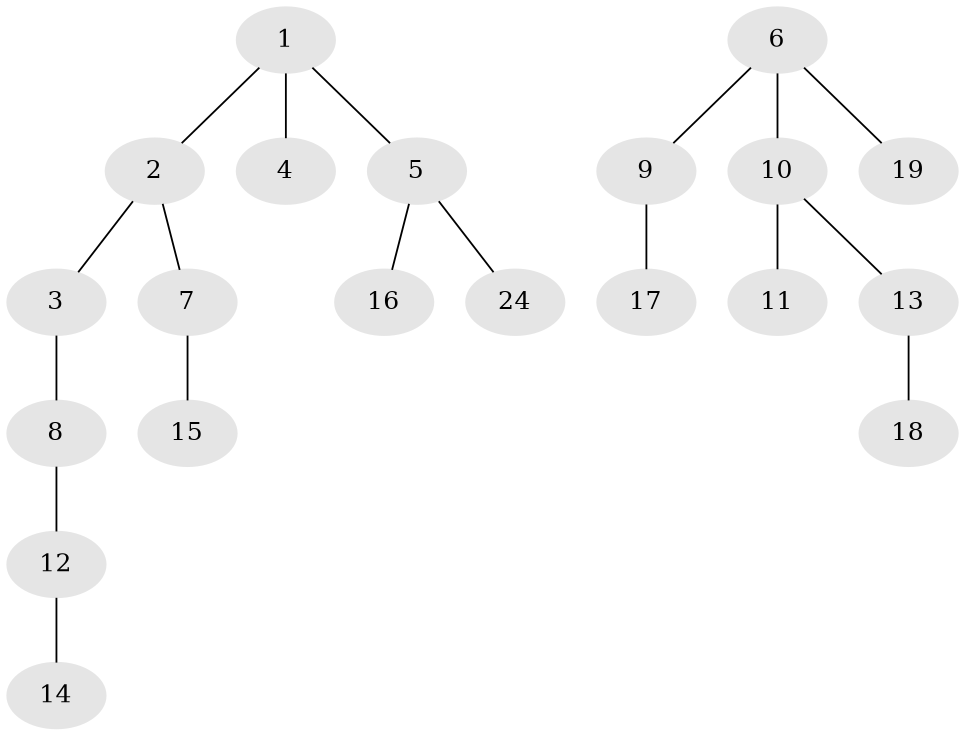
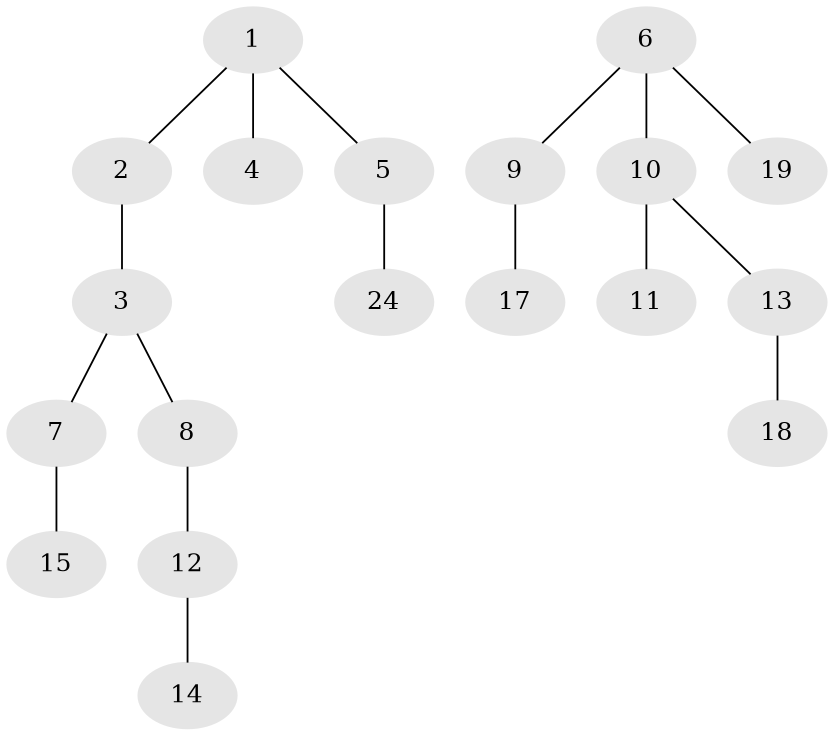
edge "2" -- "7": now "3" -- "7"
node "16": removed
